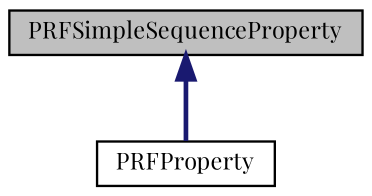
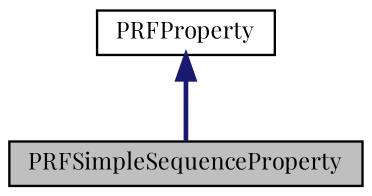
edge "PRFProperty" -> "PRFSimpleSequenceProperty": reversed
